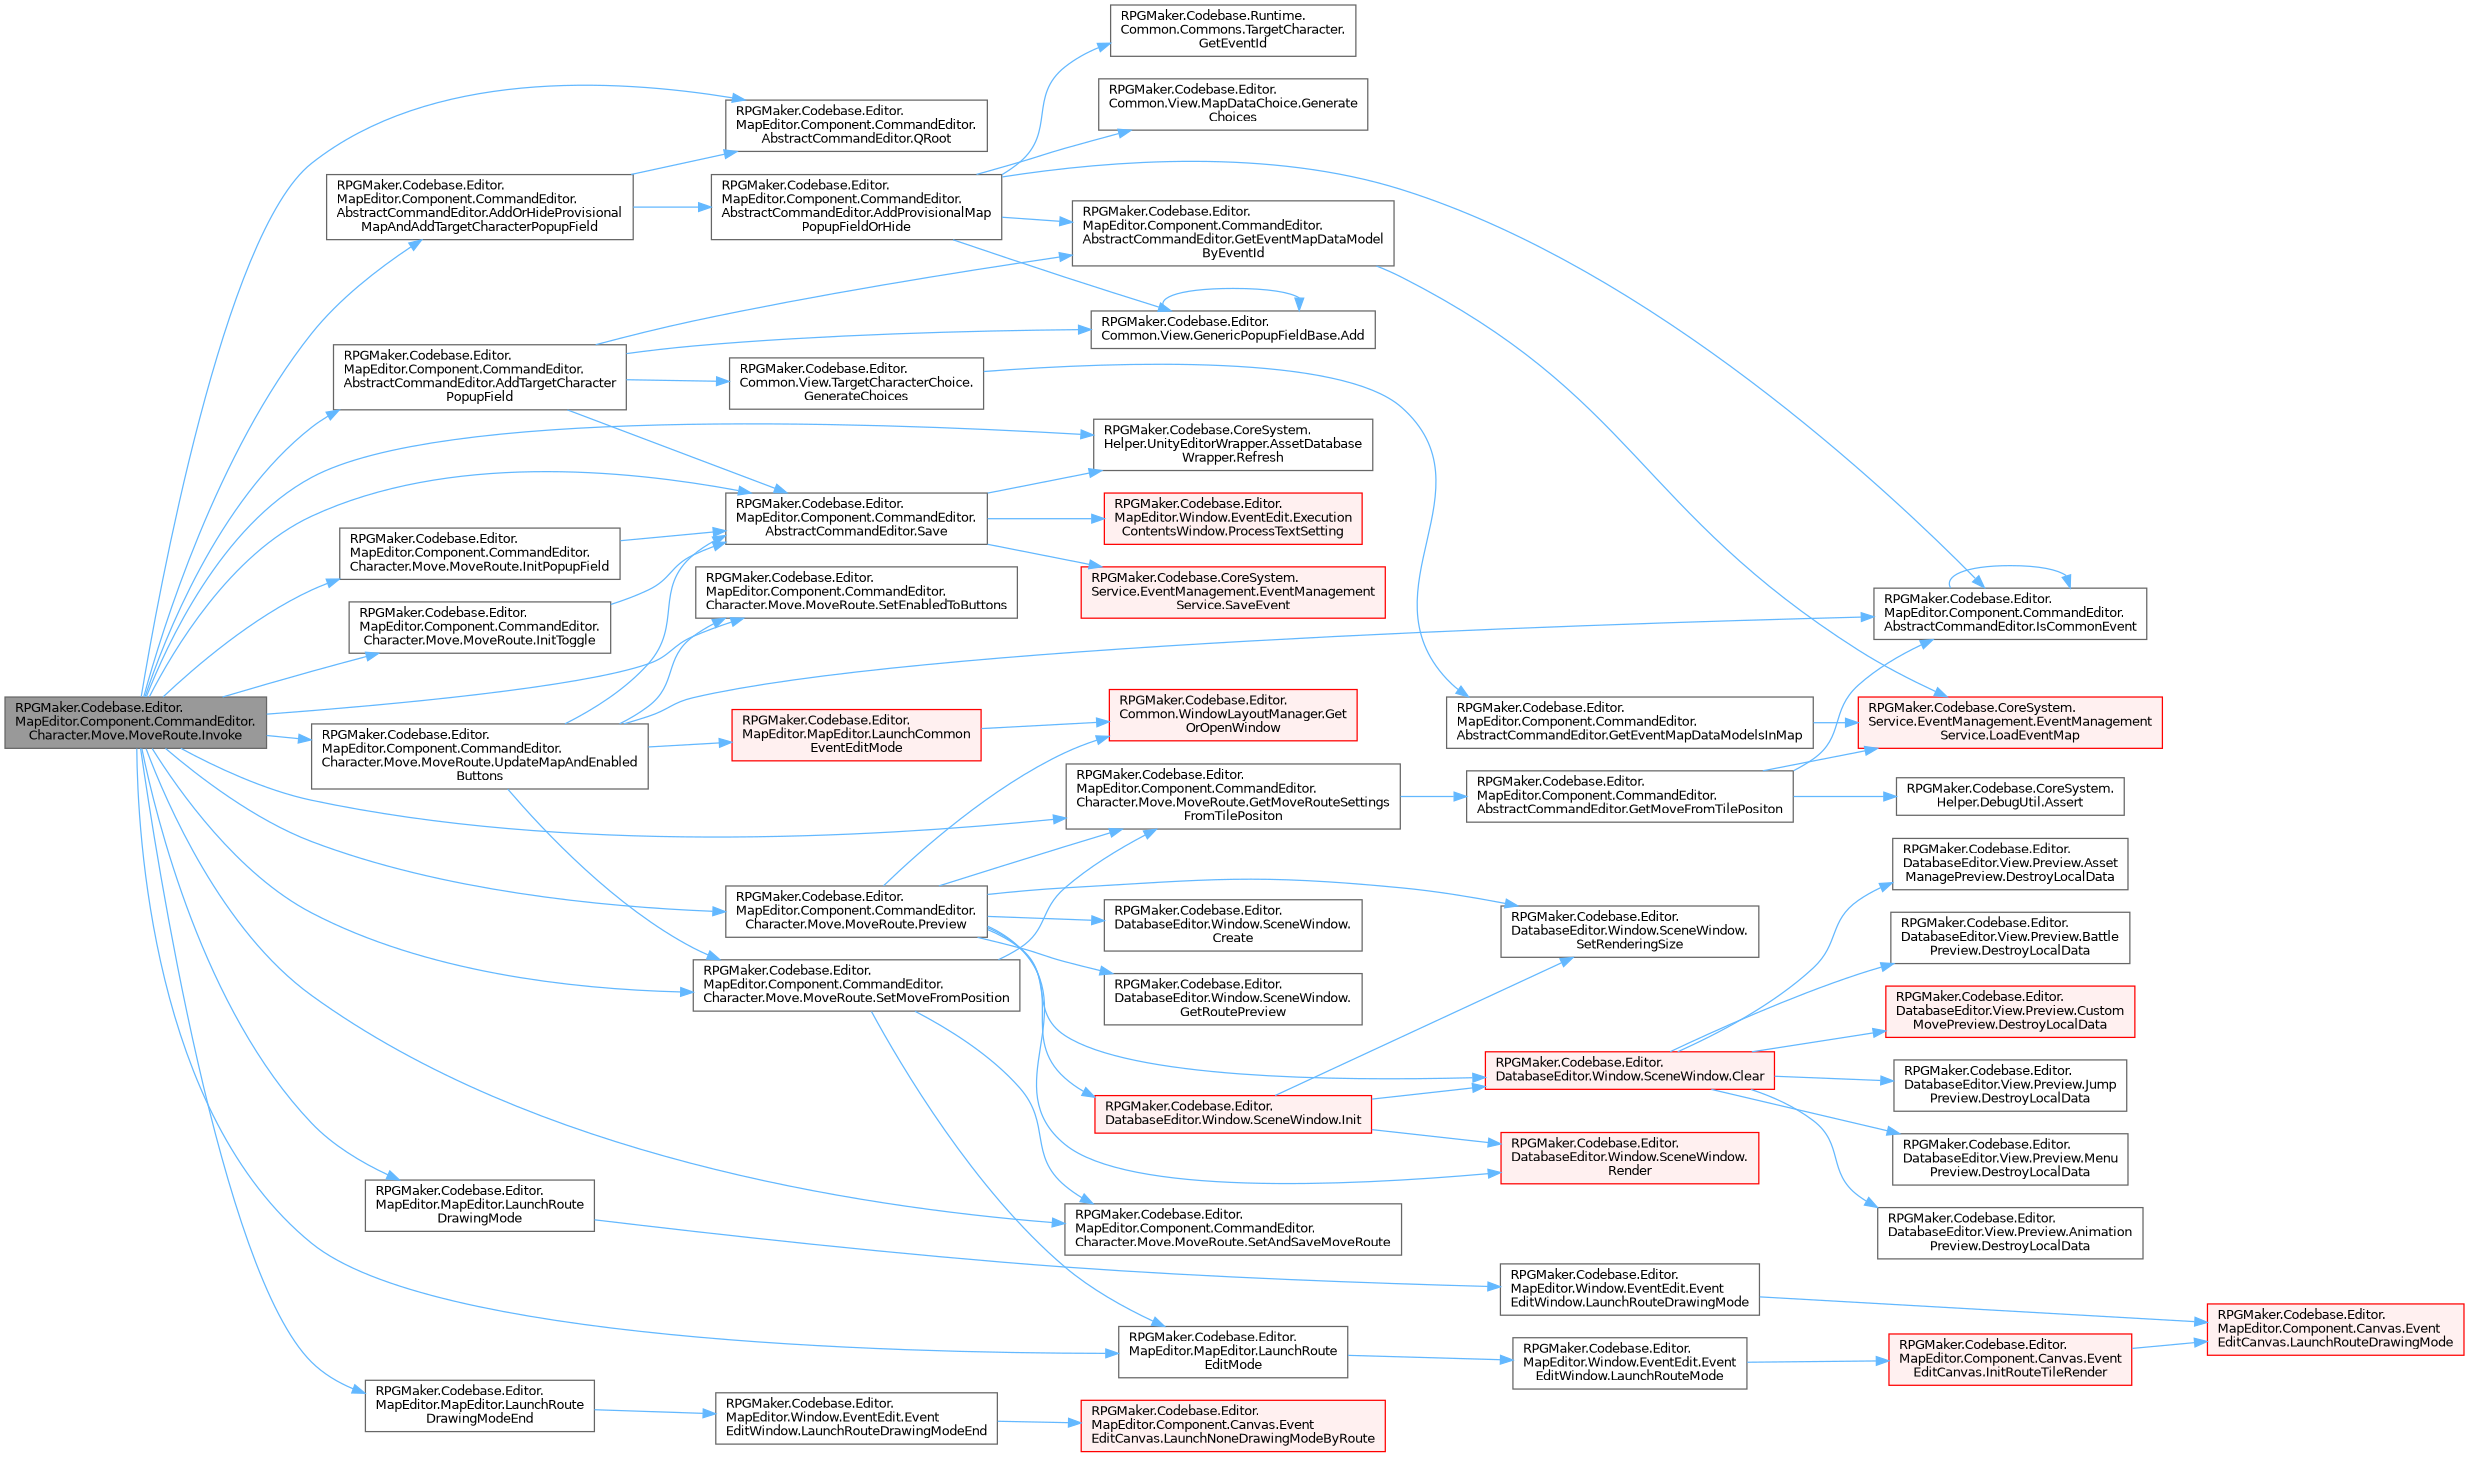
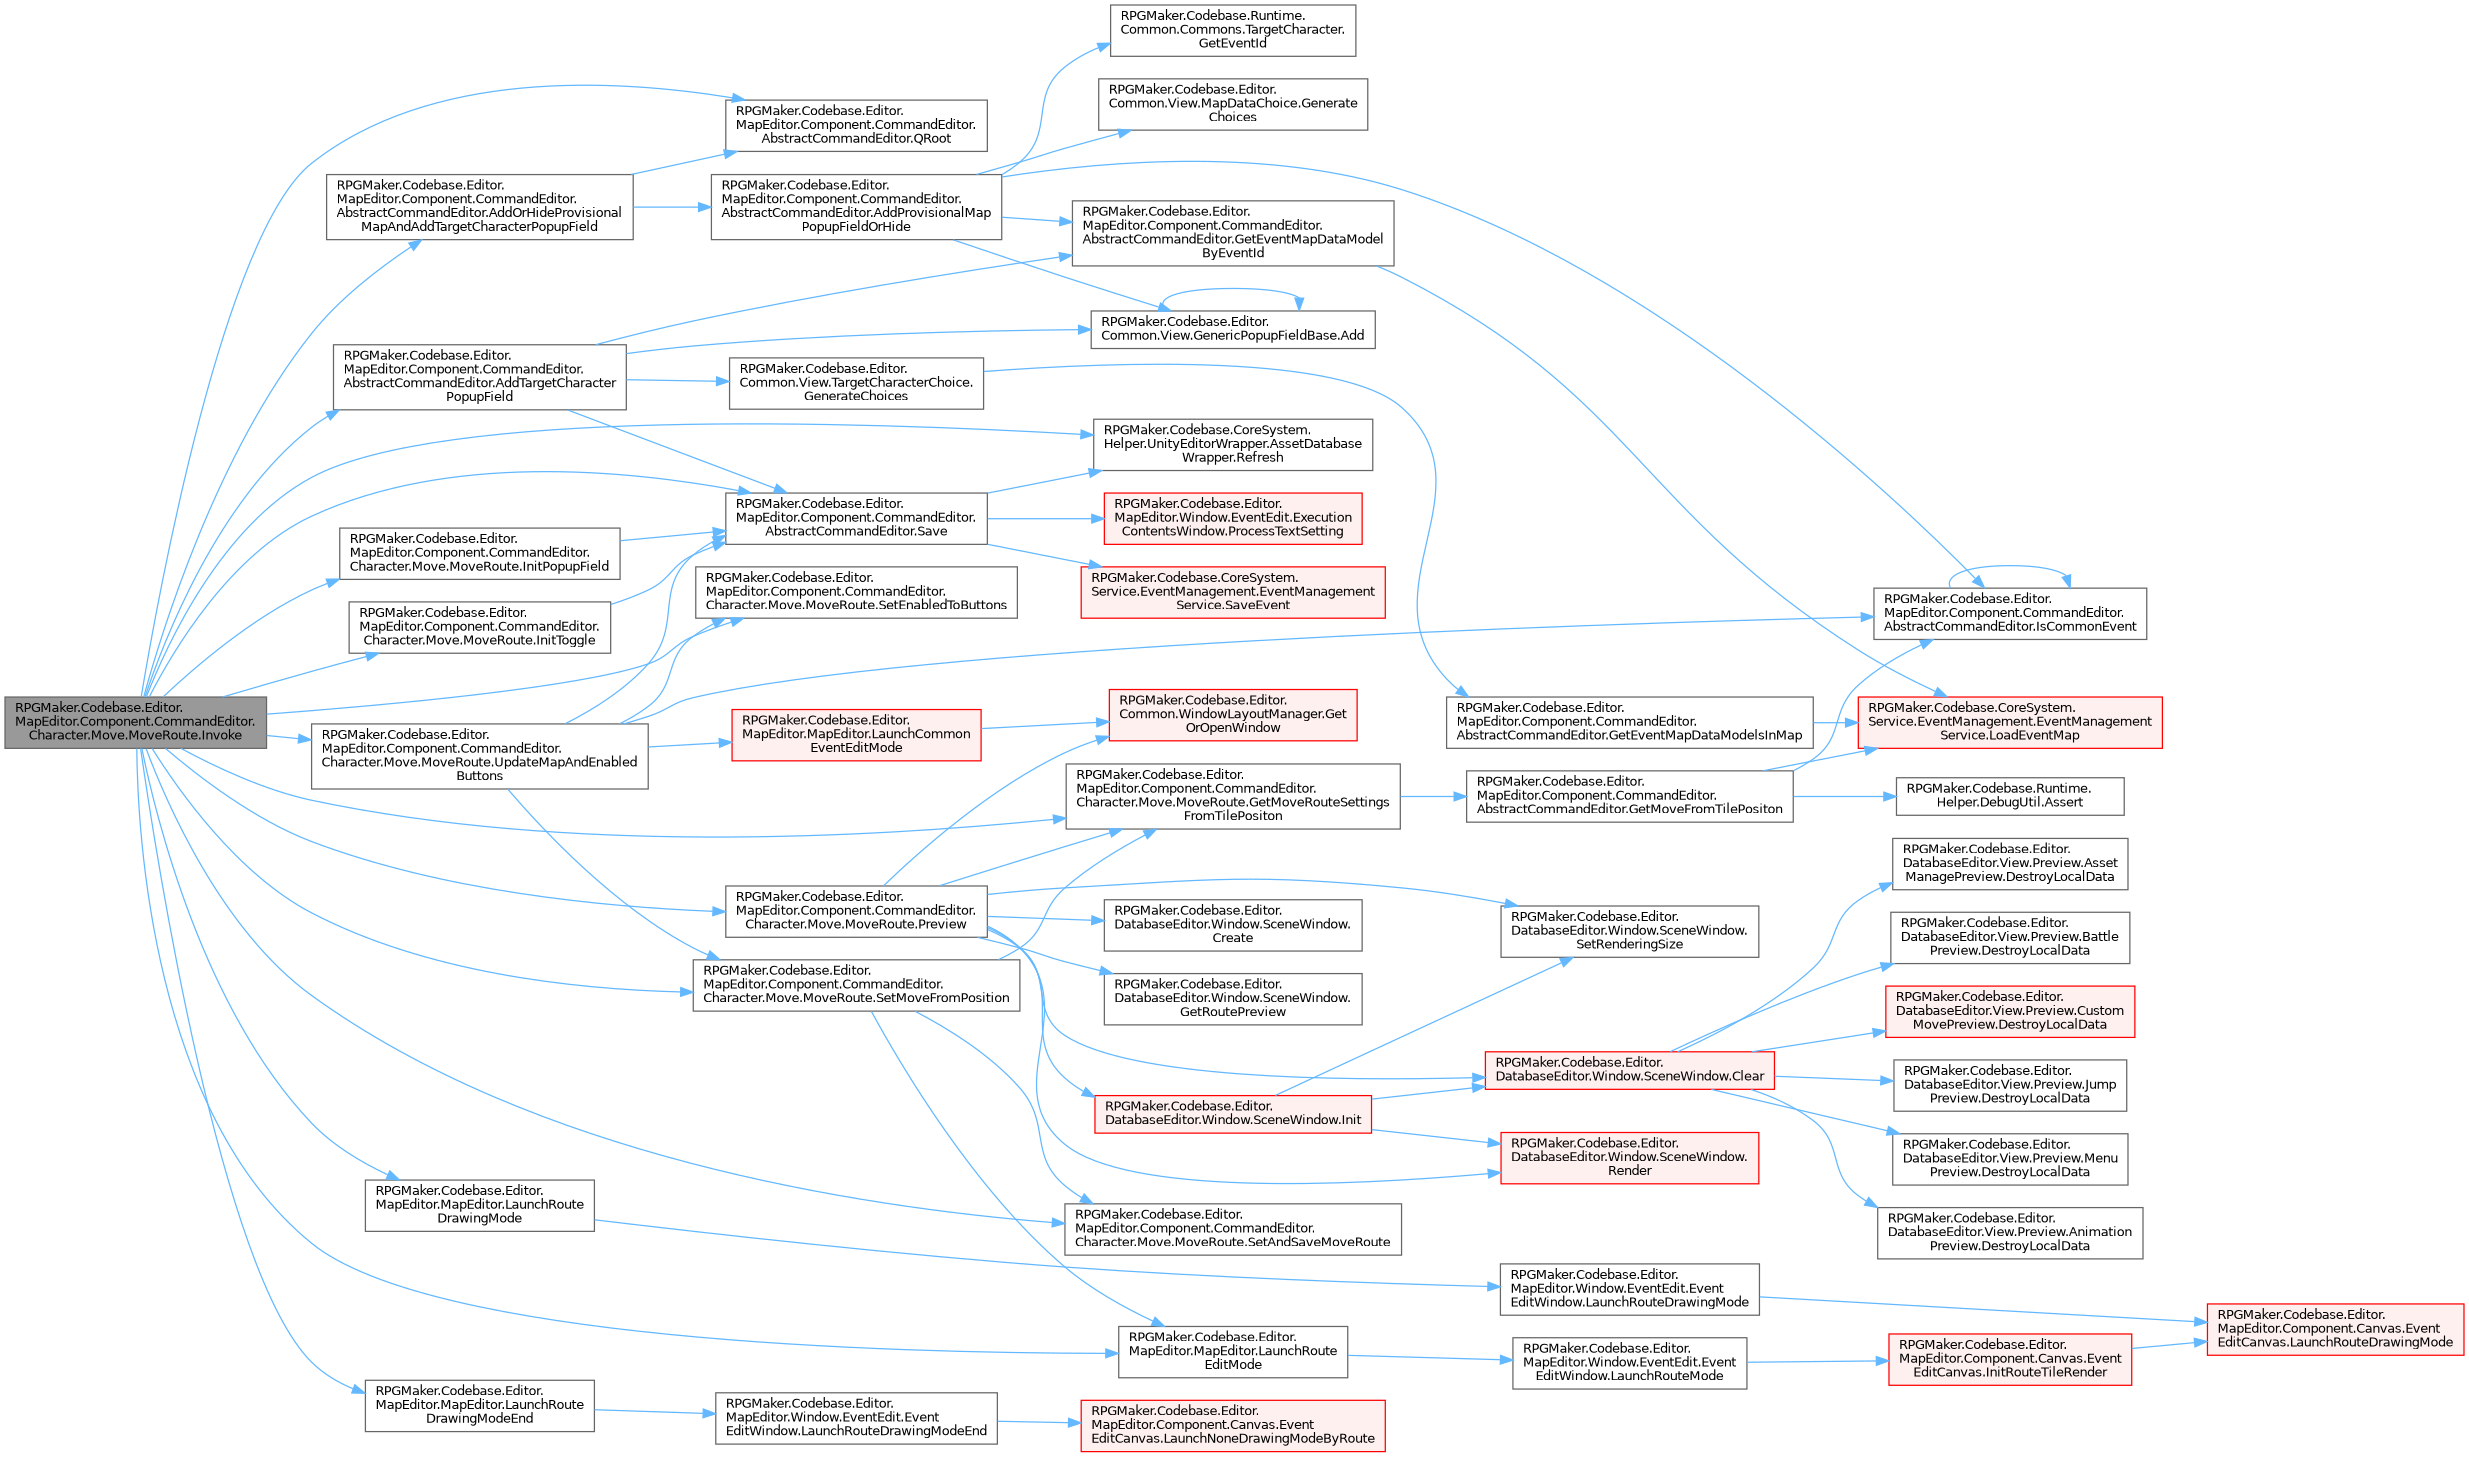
node "RPGMaker.Codebase.CoreSystem. Helper.DebugUtil.Assert": label "RPGMaker.Codebase.CoreSystem. Helper.DebugUtil.Assert" -> "RPGMaker.Codebase.Runtime. Helper.DebugUtil.Assert"
